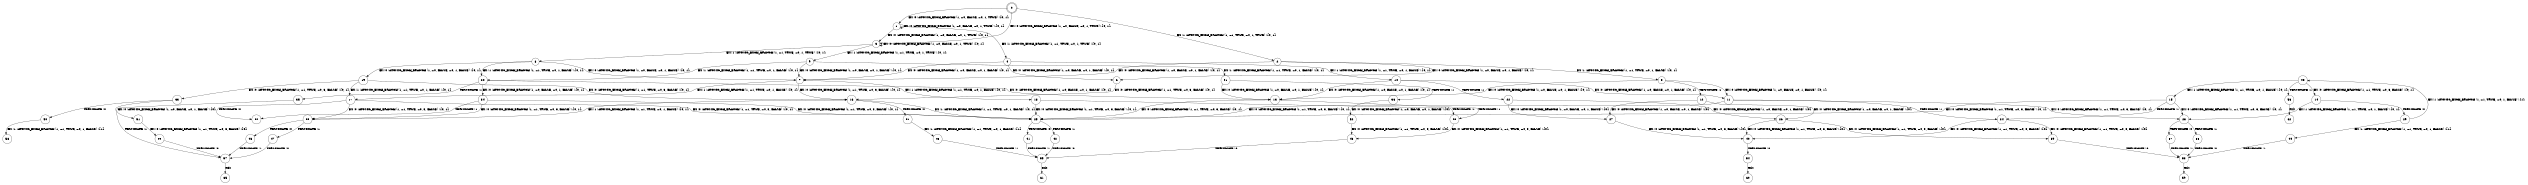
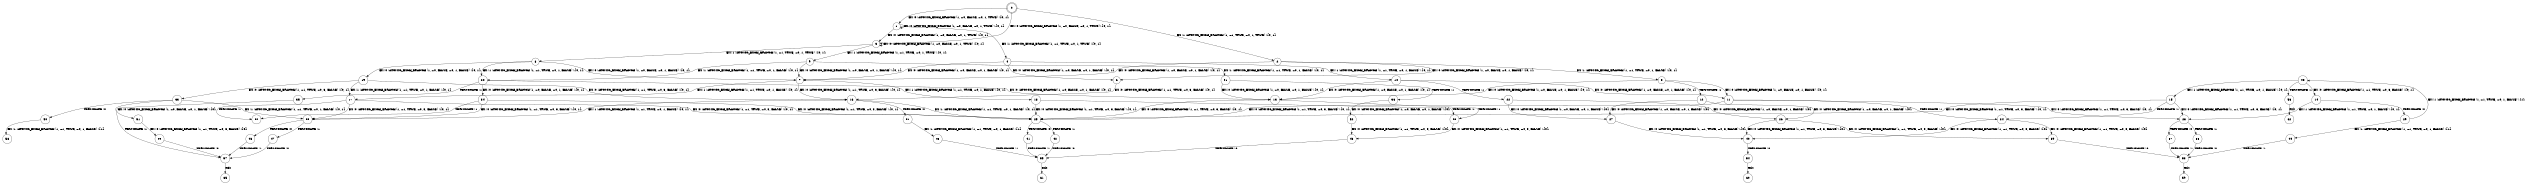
edge "33" -> "30": added, label "EX !1 !ATOMIC_EXCH_BRANCH (1, +1, TRUE, +0, 1, FALSE) !{0, 1}"
edge "17" -> "32": label "TERMINATE !0" -> "TERMINATE !1"
